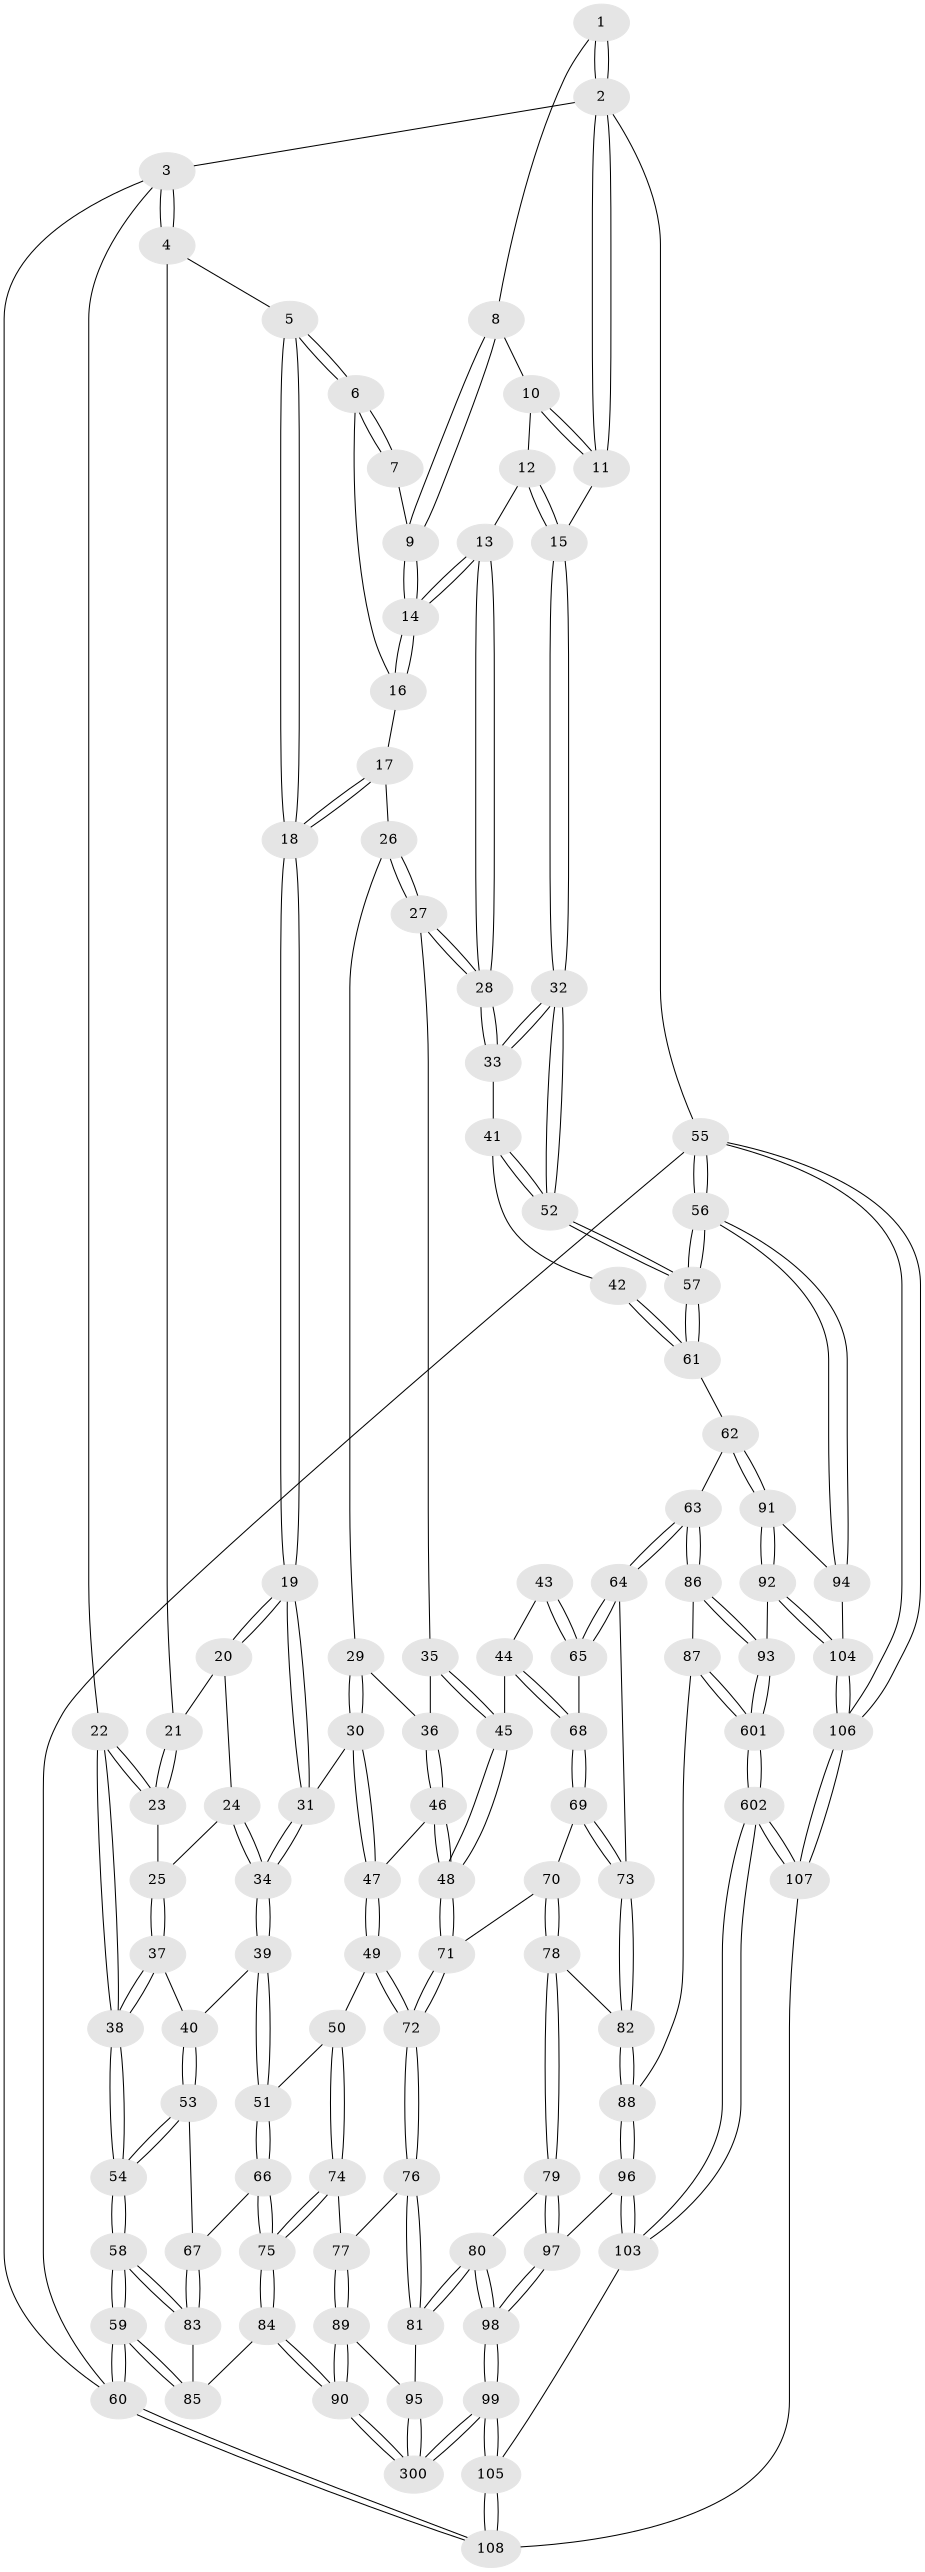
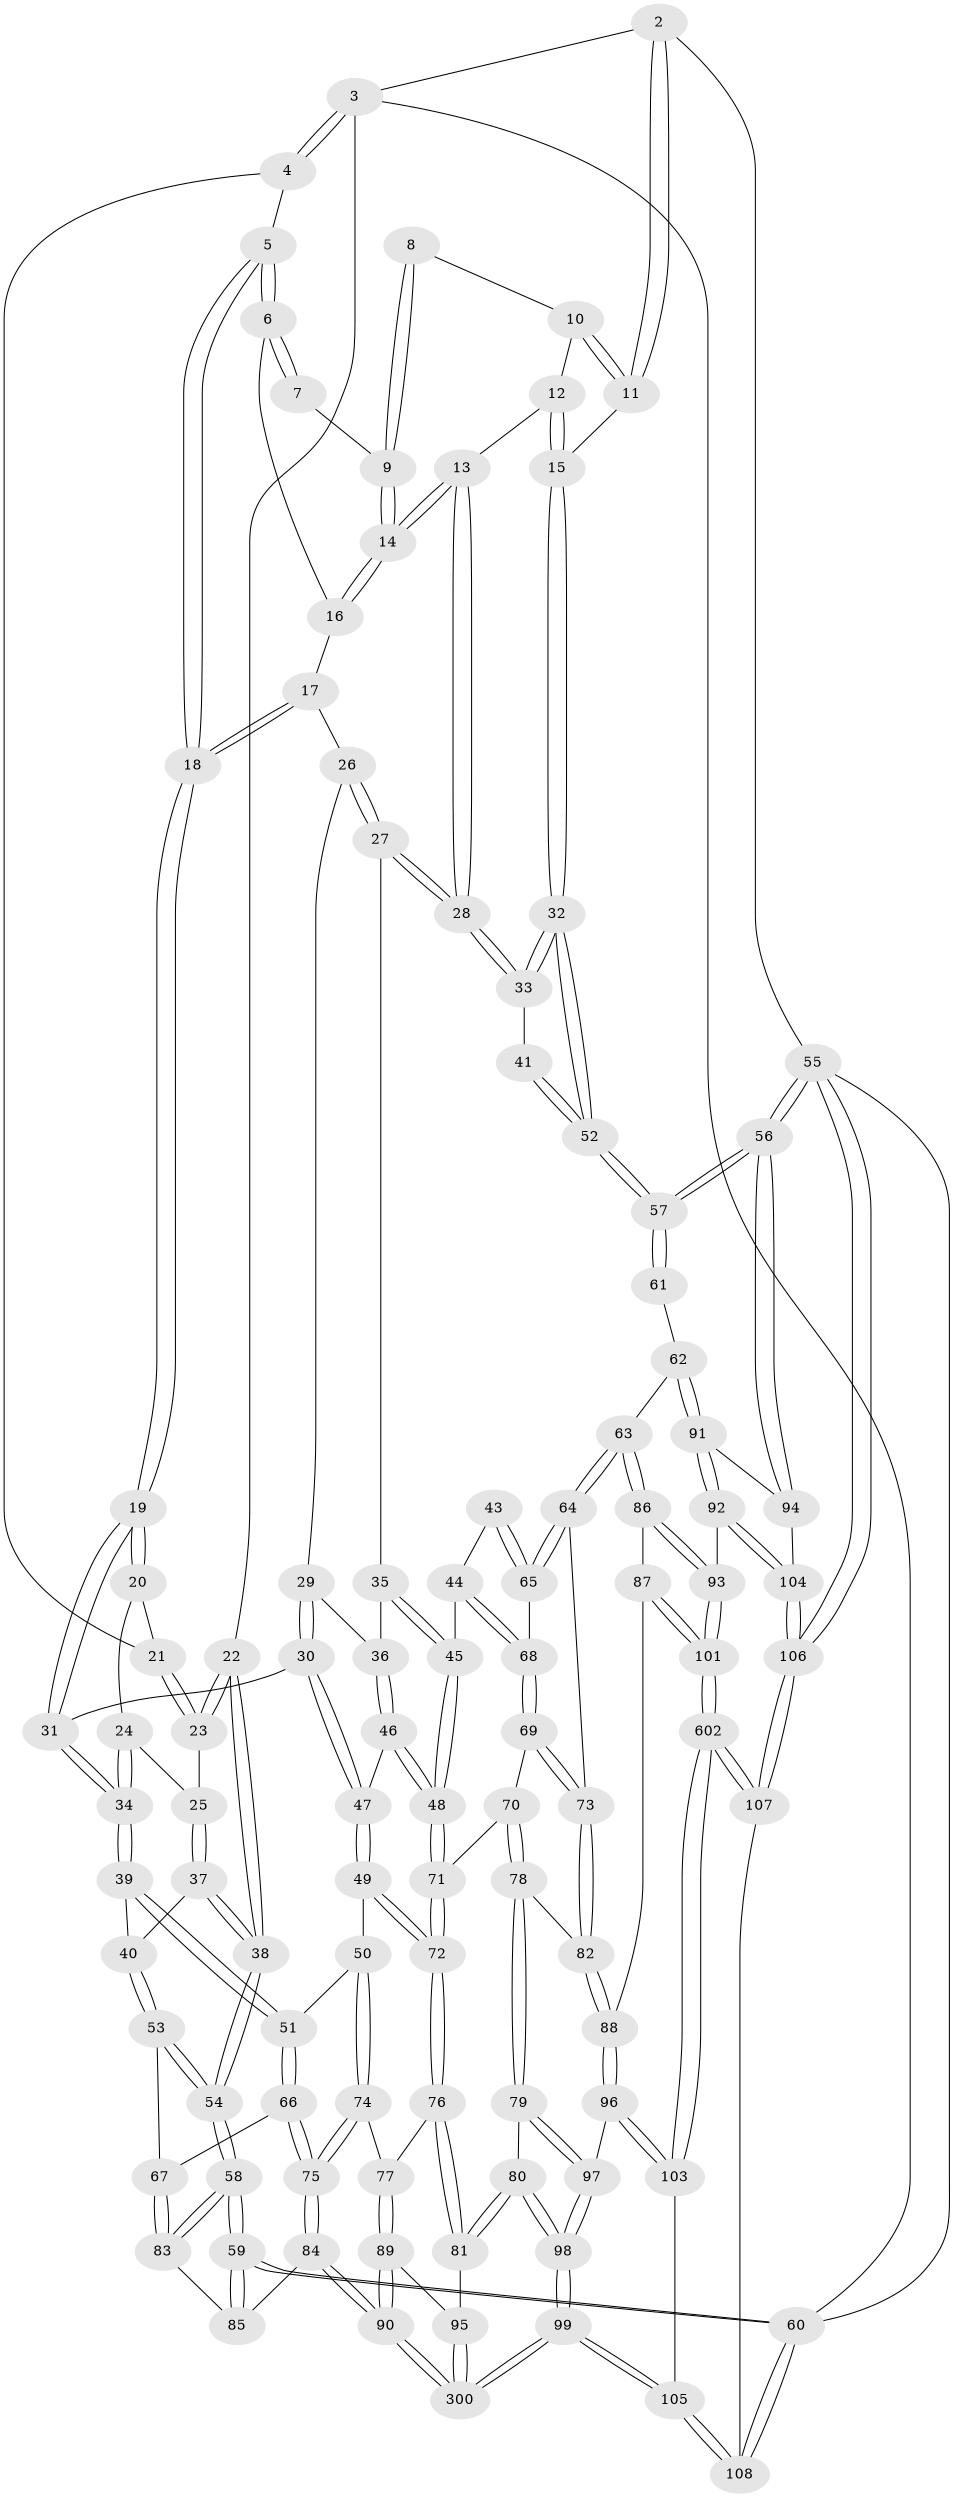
node "1": removed
node "42": removed
node "601": label "601" -> "101"
